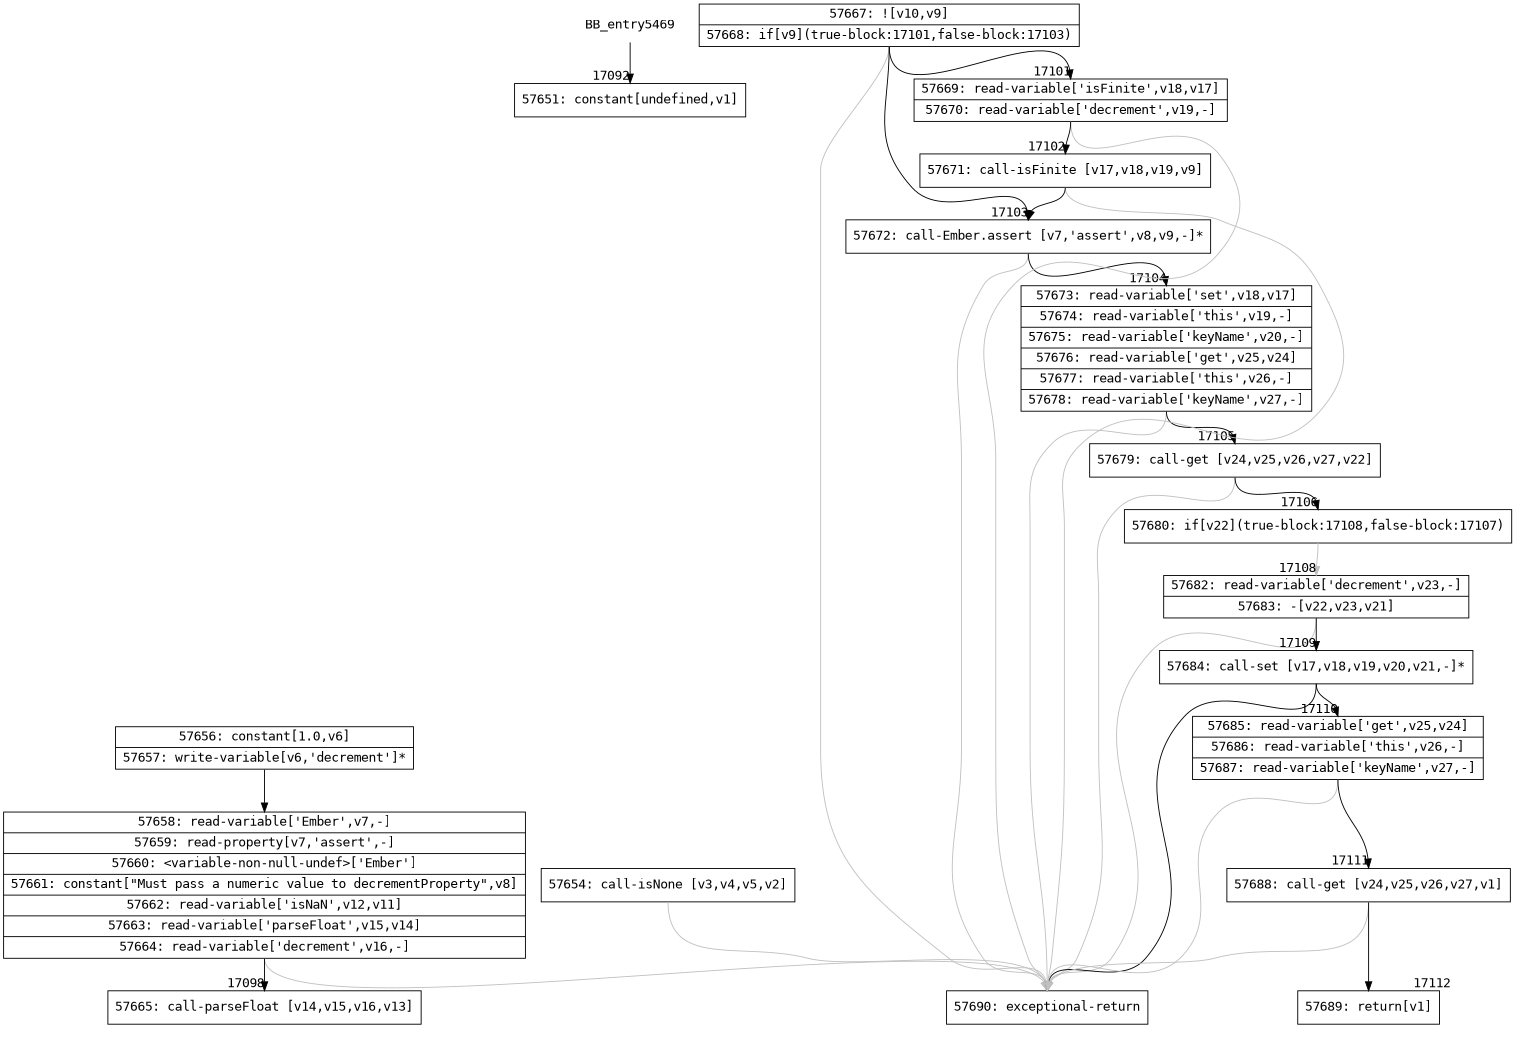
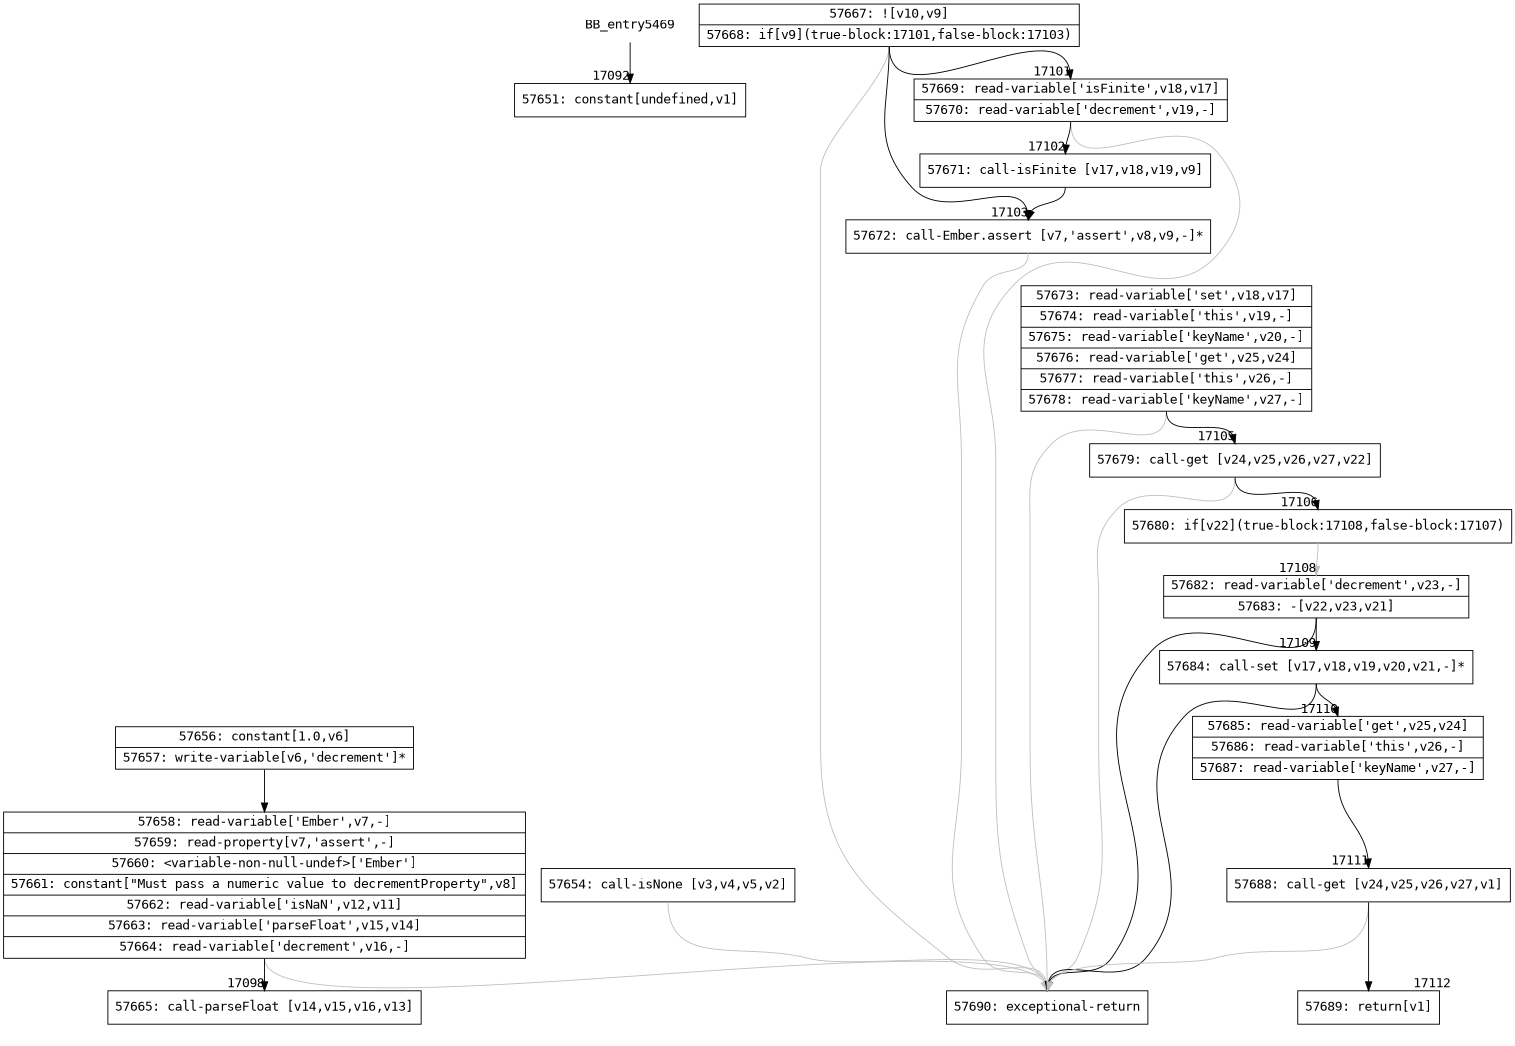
edge "57672: call-Ember.assert [v7,'assert',v8,v9,-]*" -> "57673: read-variable['set',v18,v17]": removed
edge "57671: call-isFinite [v17,v18,v19,v9]" -> "57690: exceptional-return": removed
edge "57682: read-variable['decrement',v23,-]" -> "57690: exceptional-return": color gray -> black
edge "57685: read-variable['get',v25,v24]" -> "57690: exceptional-return": removed
